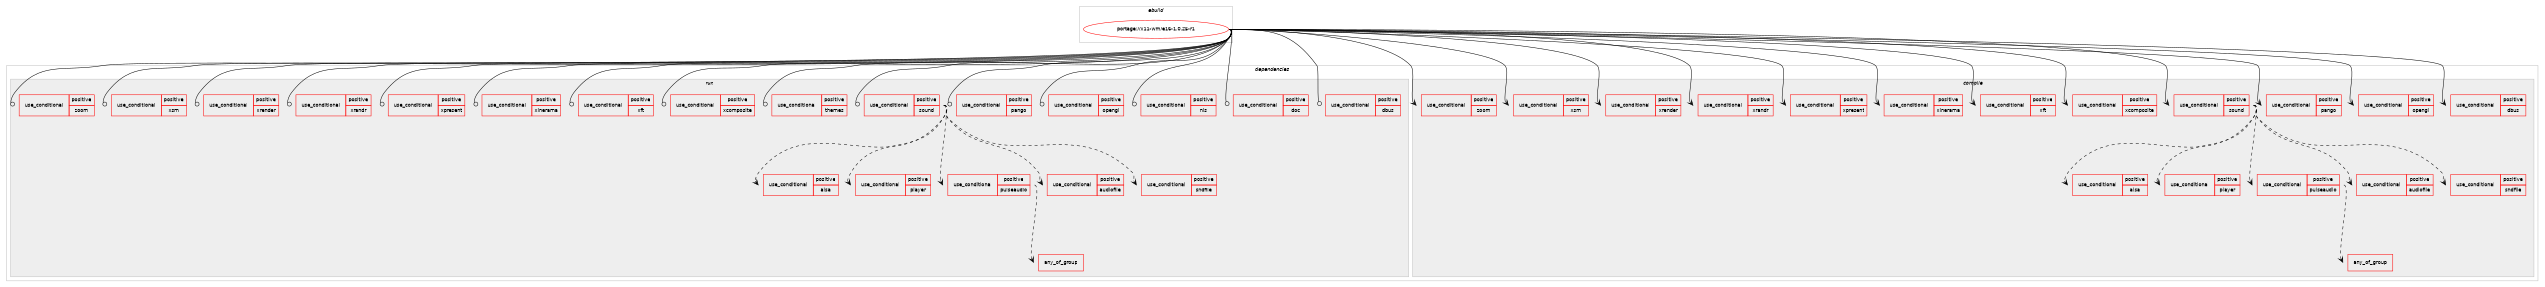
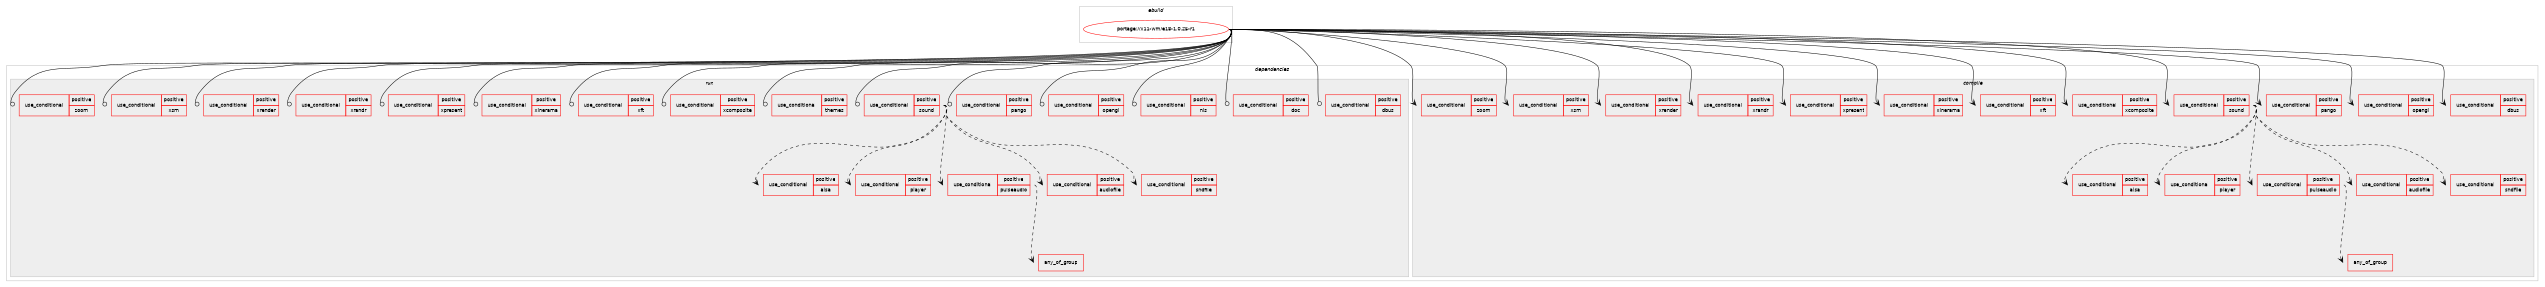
node "portage://x11-wm/e16-1.0.25-r1": label "portage://x11-wm/e16-1.0.25-r1" -> "portage://x11-wm/e18-1.0.25-r1"
